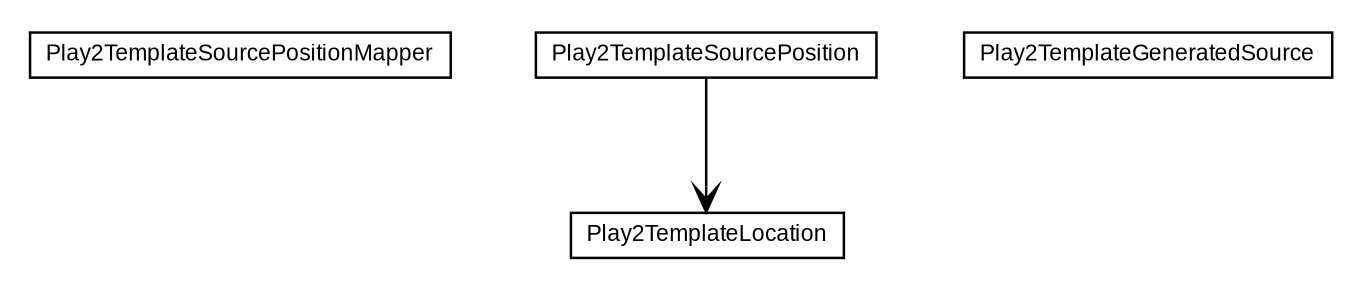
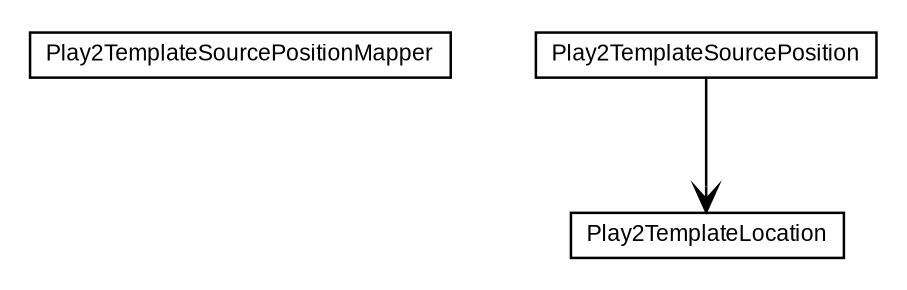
node "Play2TemplateGeneratedSource": removed
